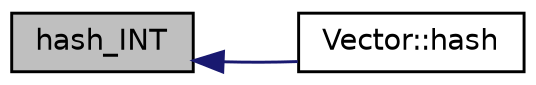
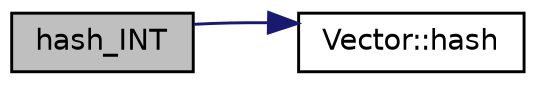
edge "Vector::hash" -> "hash_INT": reversed
